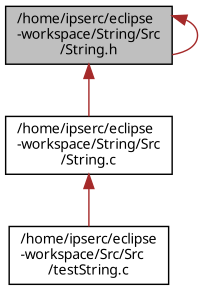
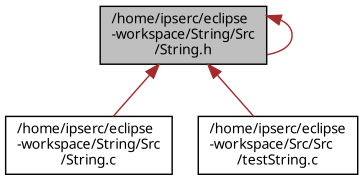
edge "/home/ipserc/eclipse -workspace/Src/Src /testString.c" -> "/home/ipserc/eclipse -workspace/String/Src /String.c": now "/home/ipserc/eclipse -workspace/Src/Src /testString.c" -> "/home/ipserc/eclipse -workspace/String/Src /String.h"
